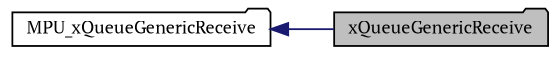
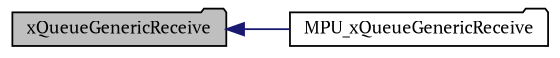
edge "xQueueGenericReceive" -> "MPU_xQueueGenericReceive": reversed
